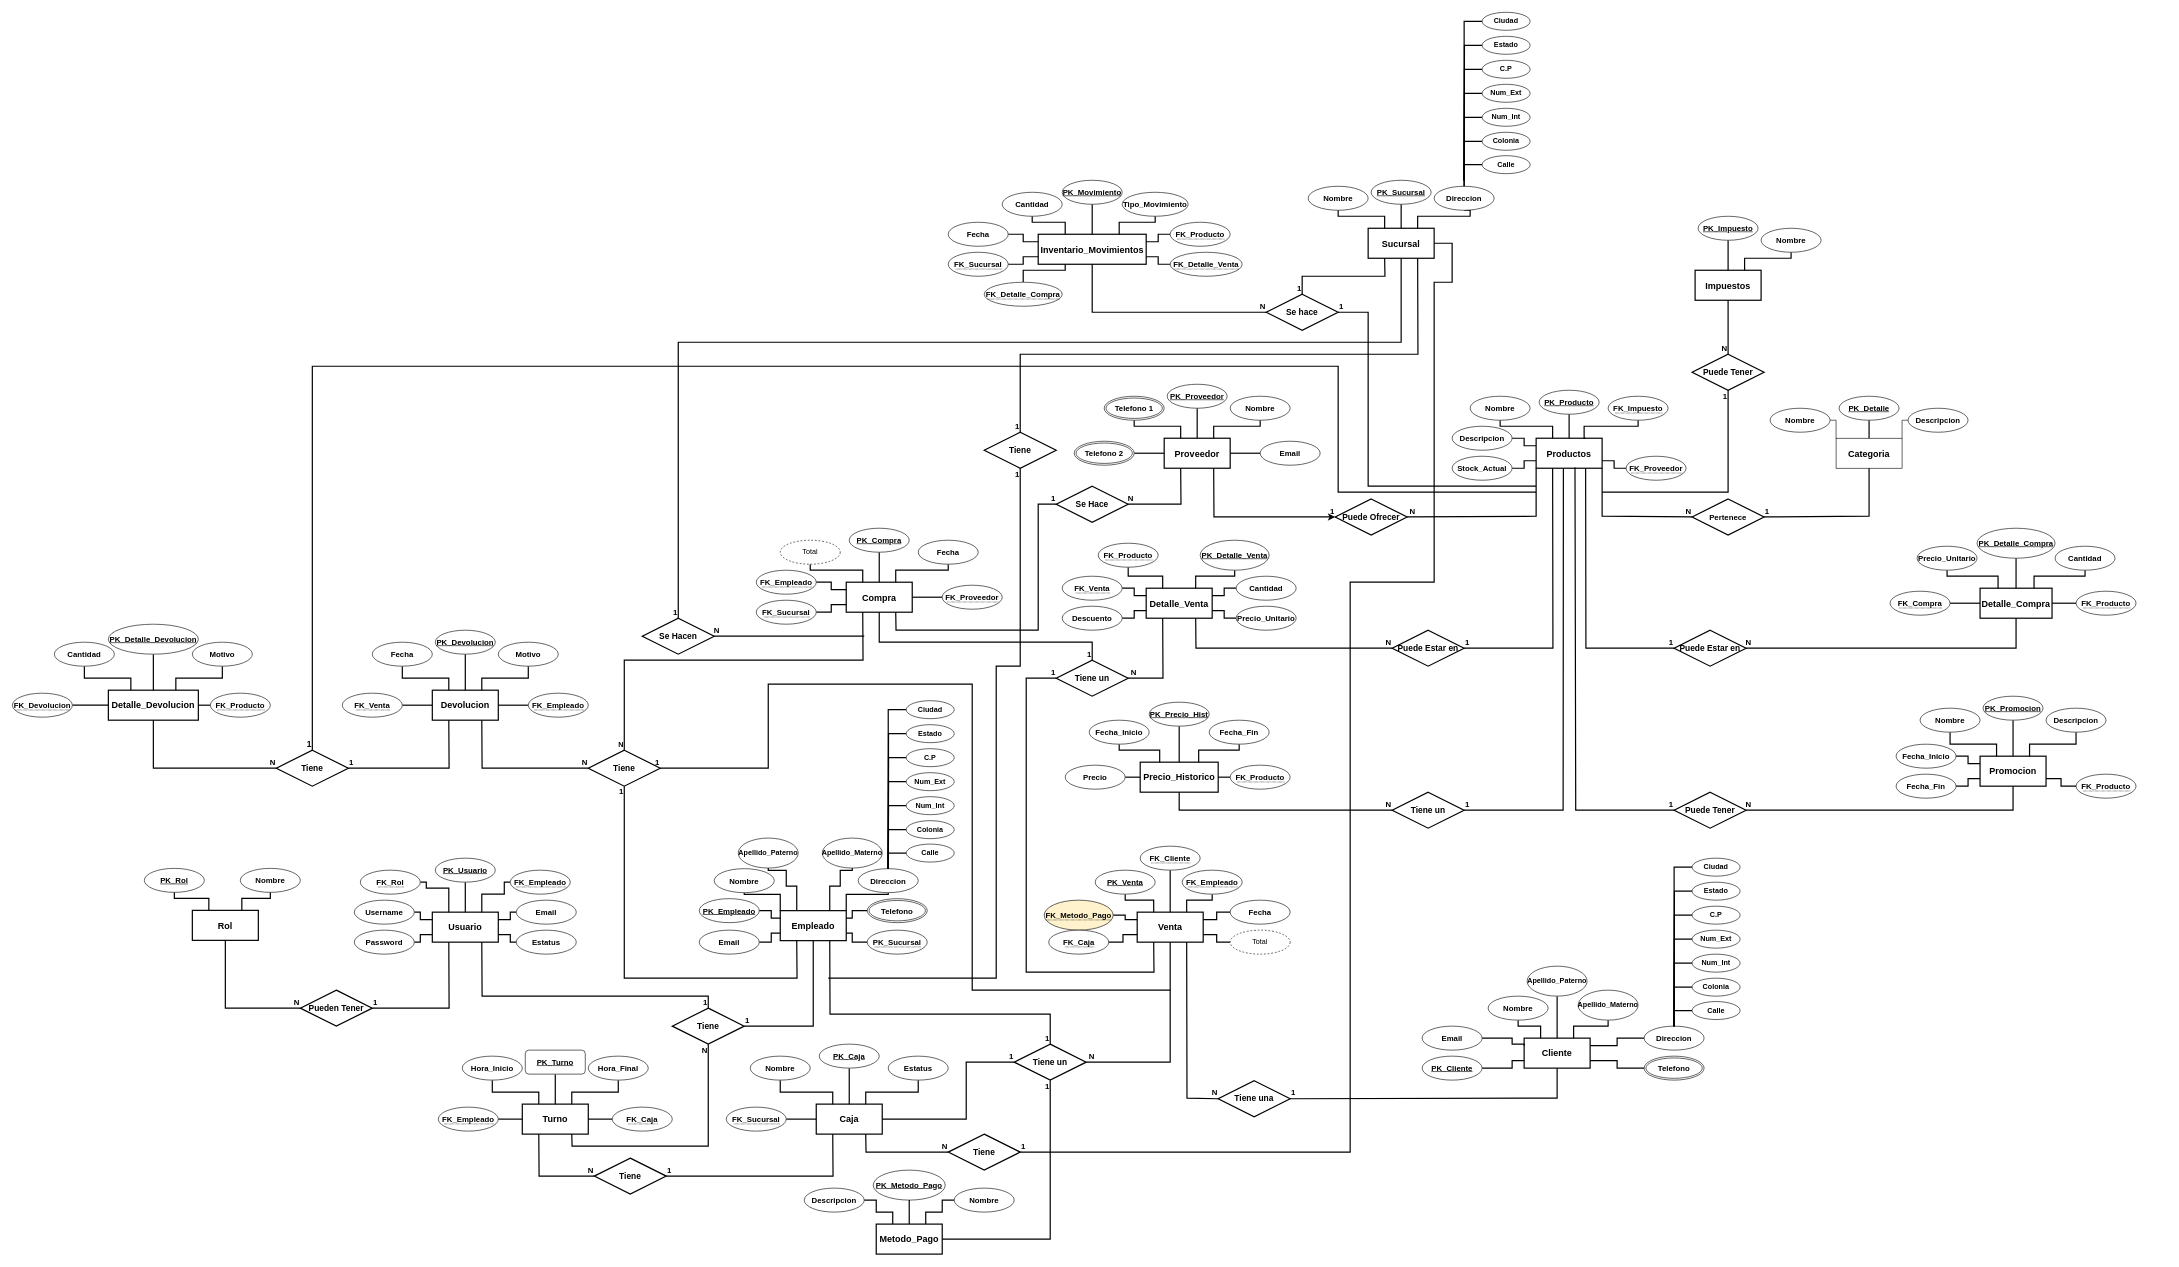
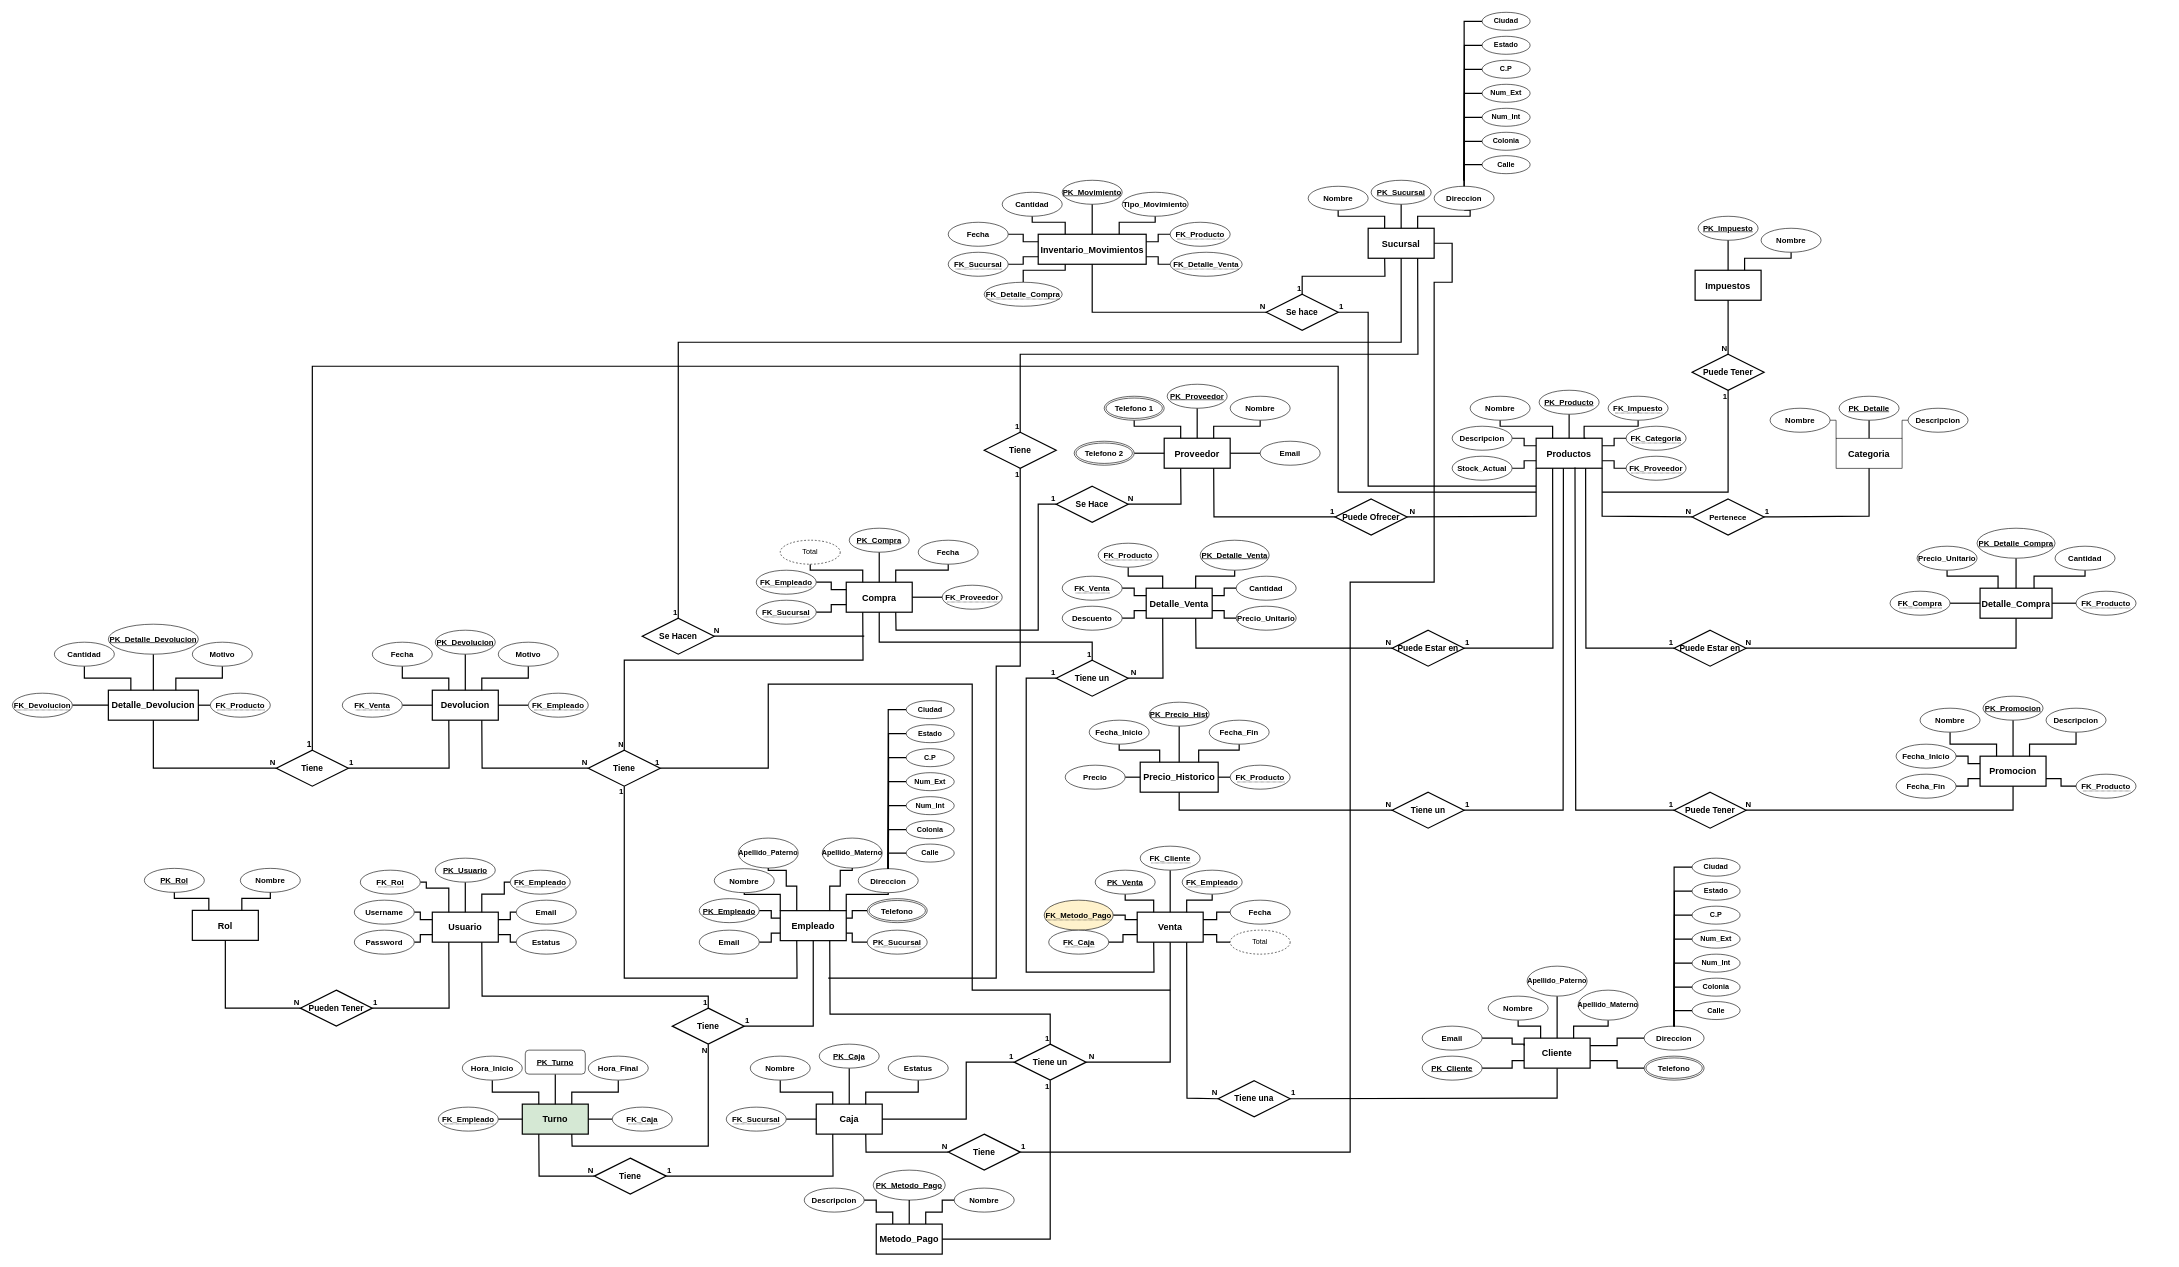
node "FK_Categoria": added
edge "FK_Categoria" -- "Productos": added
edge "Proveedor" -> "Puede Ofrecer": arrowhead classic -> none
node "Turno": fillcolor #ffffff -> #d5e8d4
